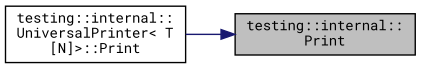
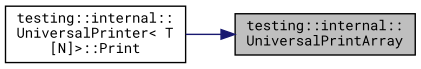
node "testing::internal:: Print": label "testing::internal:: Print" -> "testing::internal:: UniversalPrintArray"
